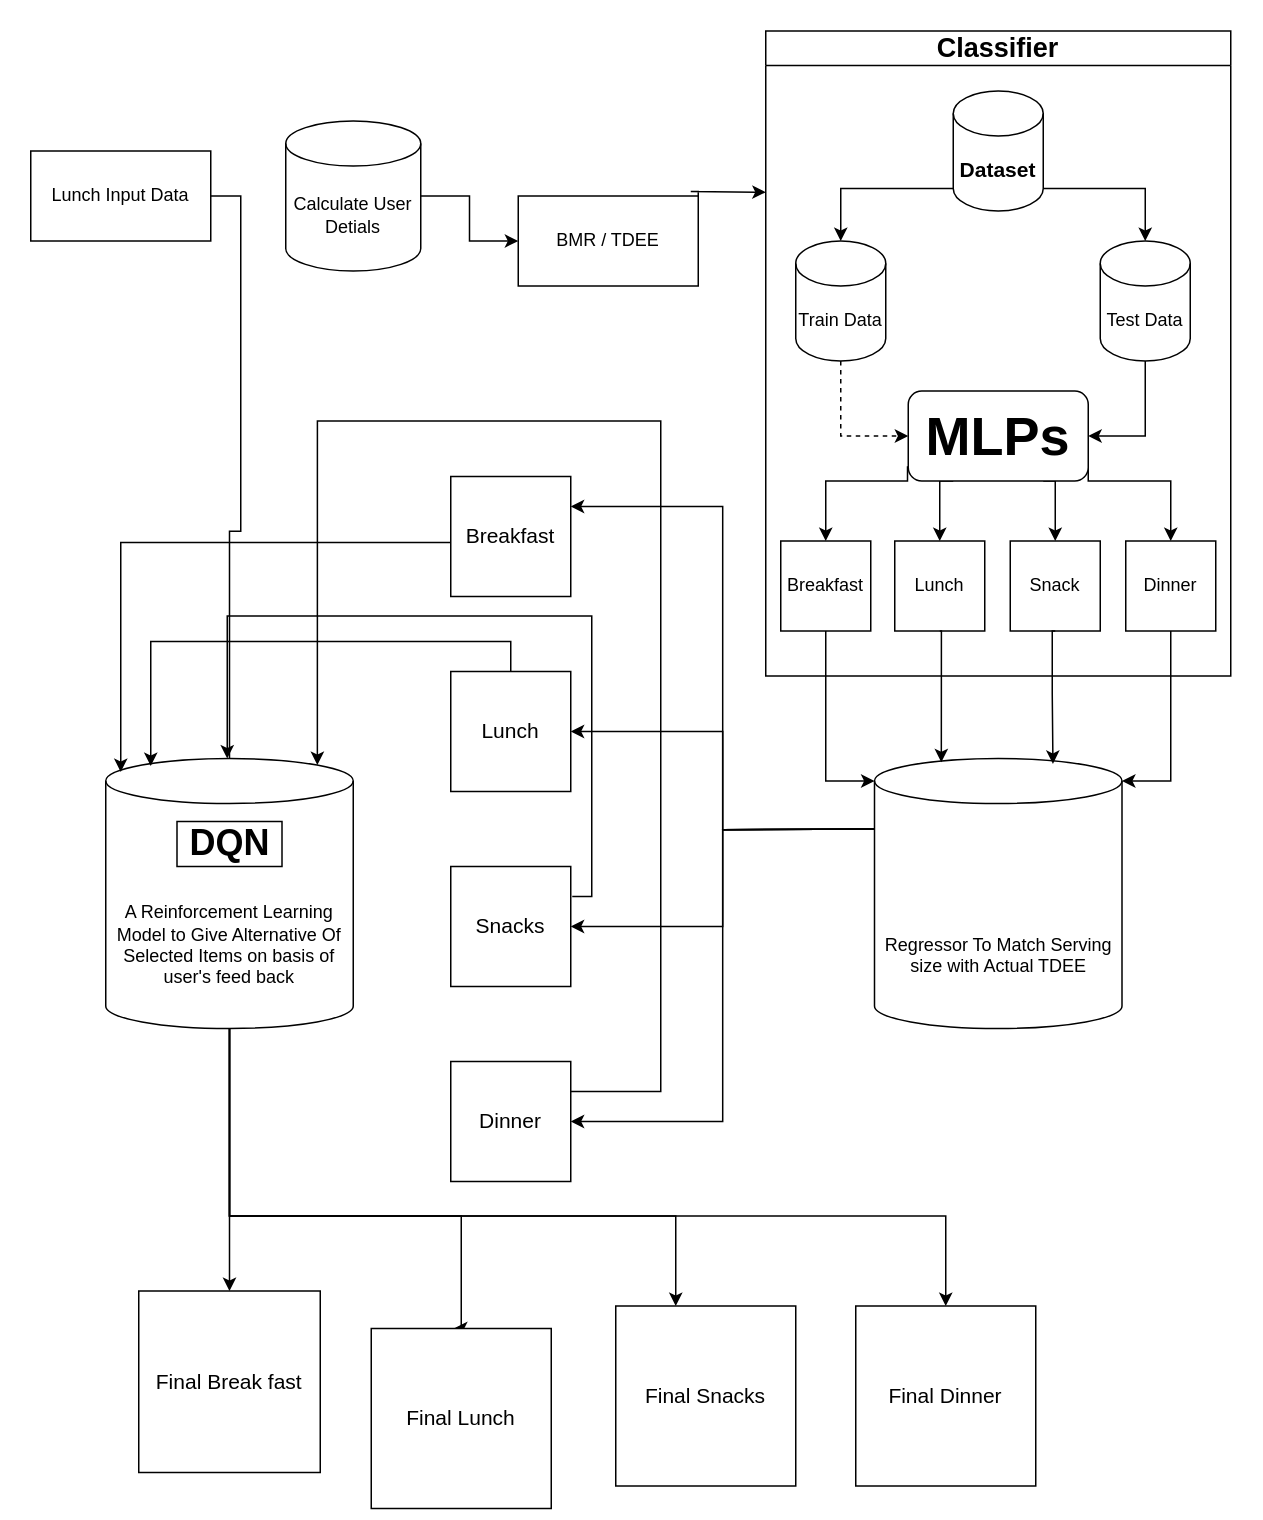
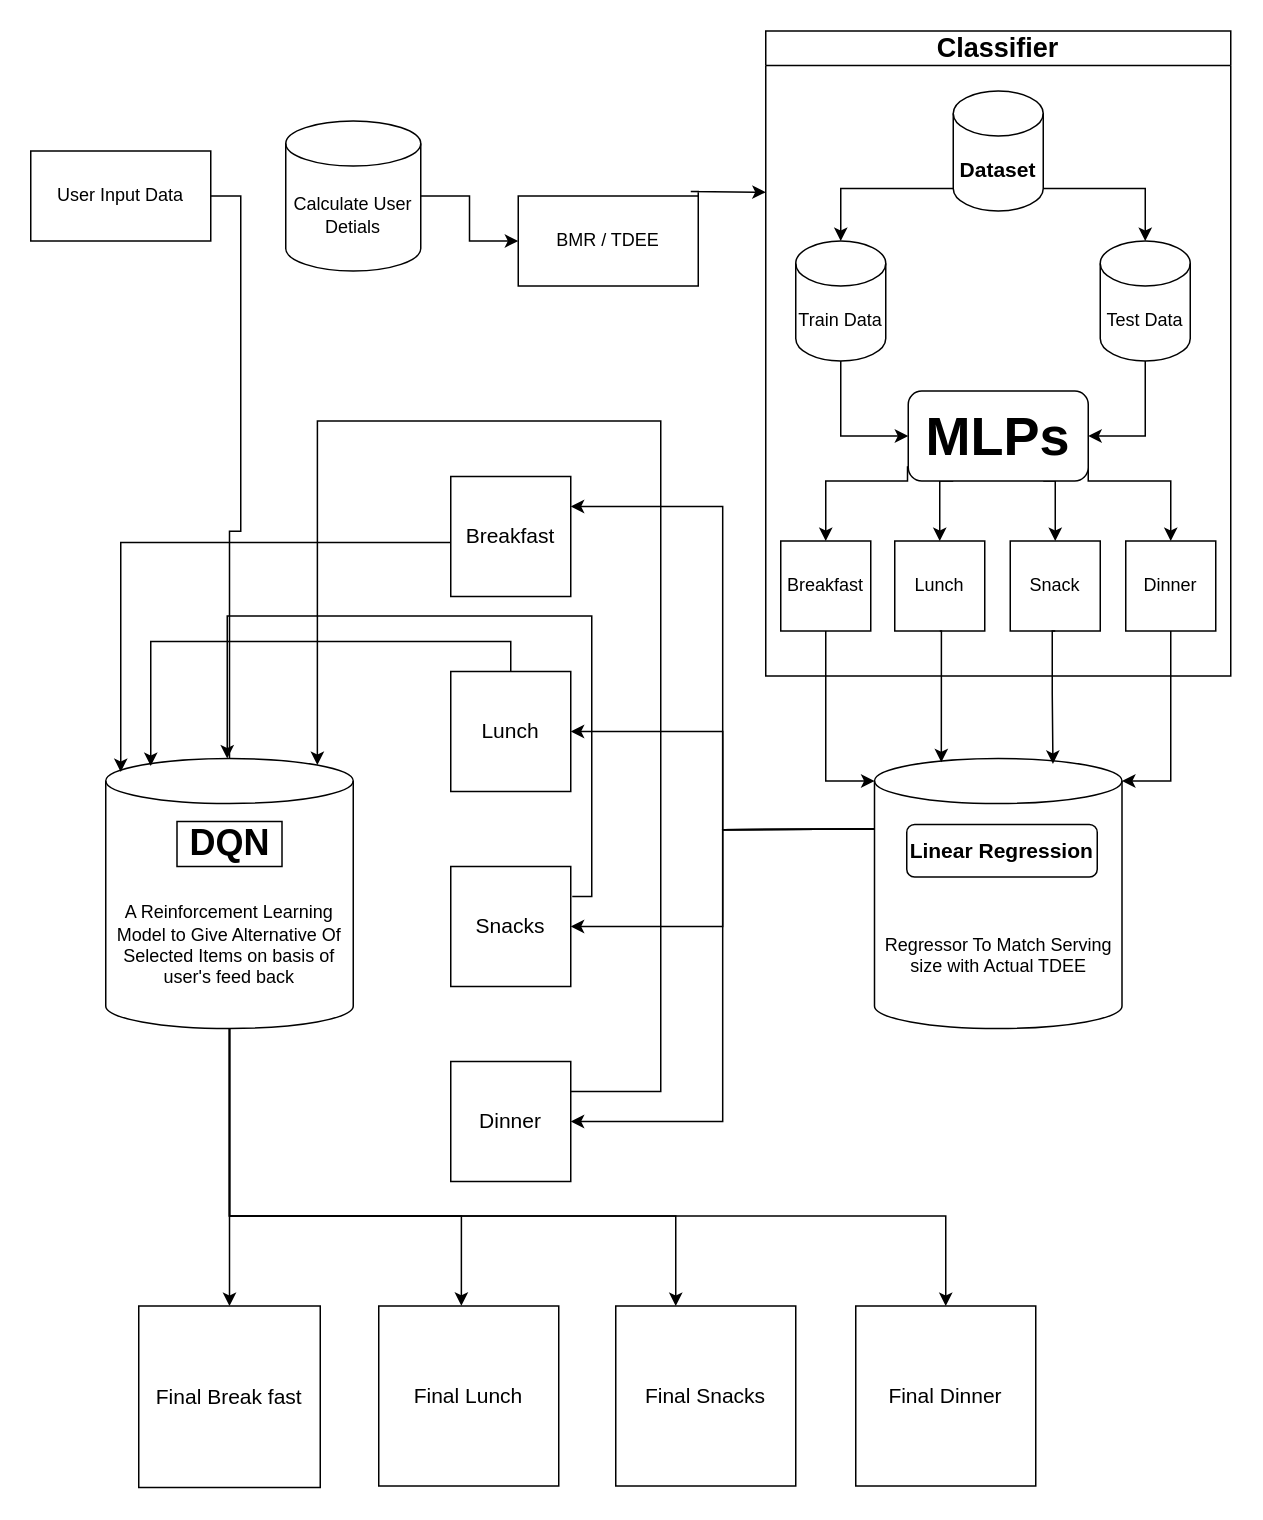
node "Lunch Input Data": label "Lunch Input Data" -> "User Input Data"
edge "Train Data" -> "MLPs": style dashed -> solid
node "Linear Regression": added
node "Final Break fast": moved (230, 1382) -> (230, 1397)
node "Final Lunch": moved (461, 1418) -> (469, 1396)
